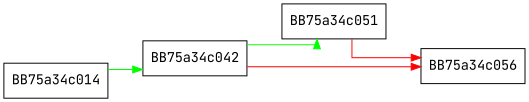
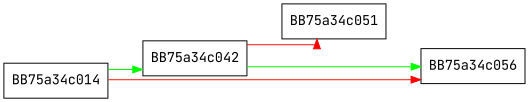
edge "BB75a34c042" -> "BB75a34c051": color green -> red
edge "BB75a34c051" -> "BB75a34c056": now "BB75a34c014" -> "BB75a34c056"
edge "BB75a34c042" -> "BB75a34c056": color red -> green
